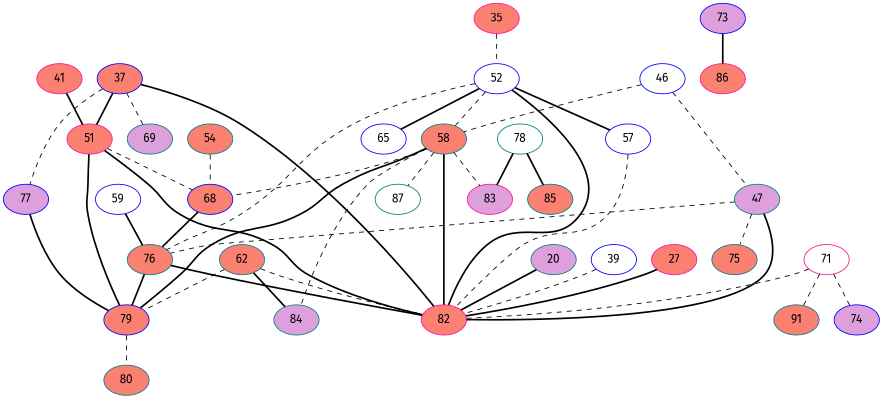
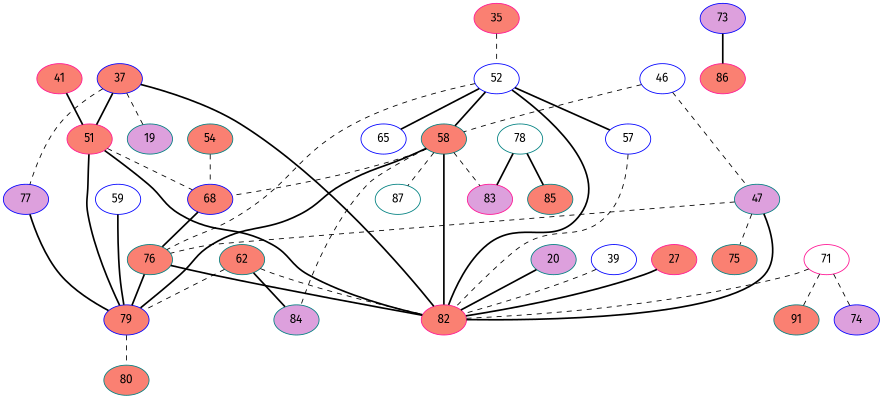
edge "52" -- "58": style dashed -> bold
node "69": label "69" -> "19"
edge "59" -- "76": now "59" -- "79"
